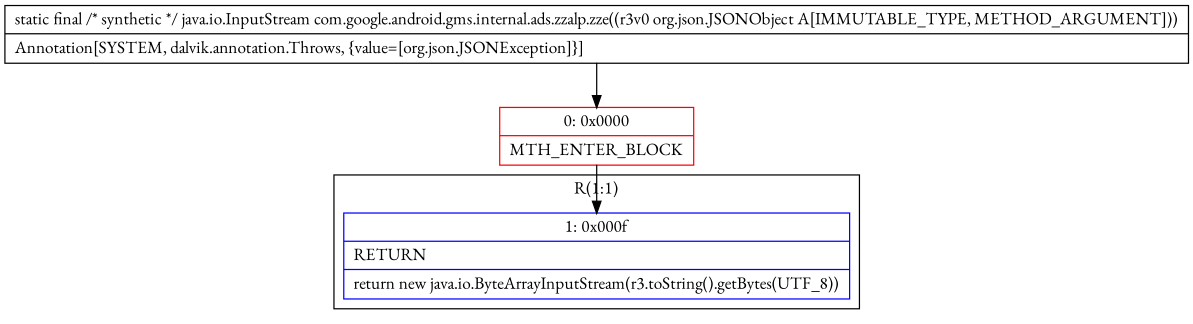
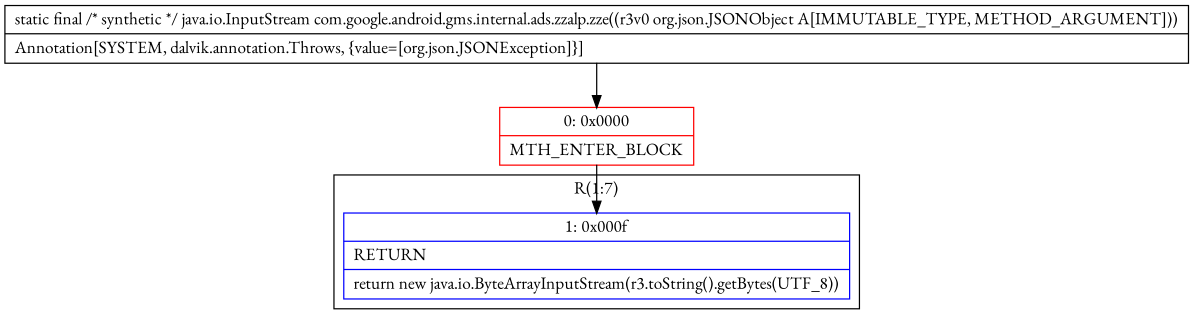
cluster "R(1:1)": label "R(1:1)" -> "R(1:7)"
